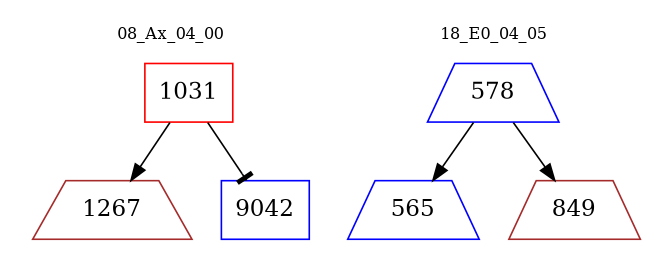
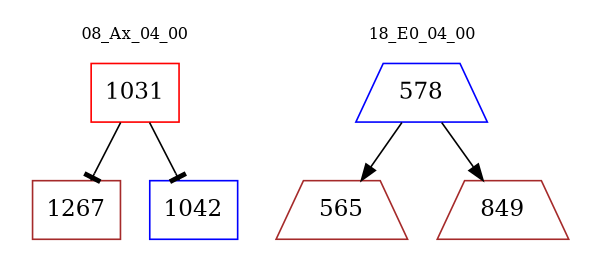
cluster "18_E0_04_05": label "18_E0_04_05" -> "18_E0_04_00"
edge "1031" -> "1267": arrowhead normal -> tee
node "1267": shape trapezium -> box
node "9042": label "9042" -> "1042"
node "565": color blue -> brown
